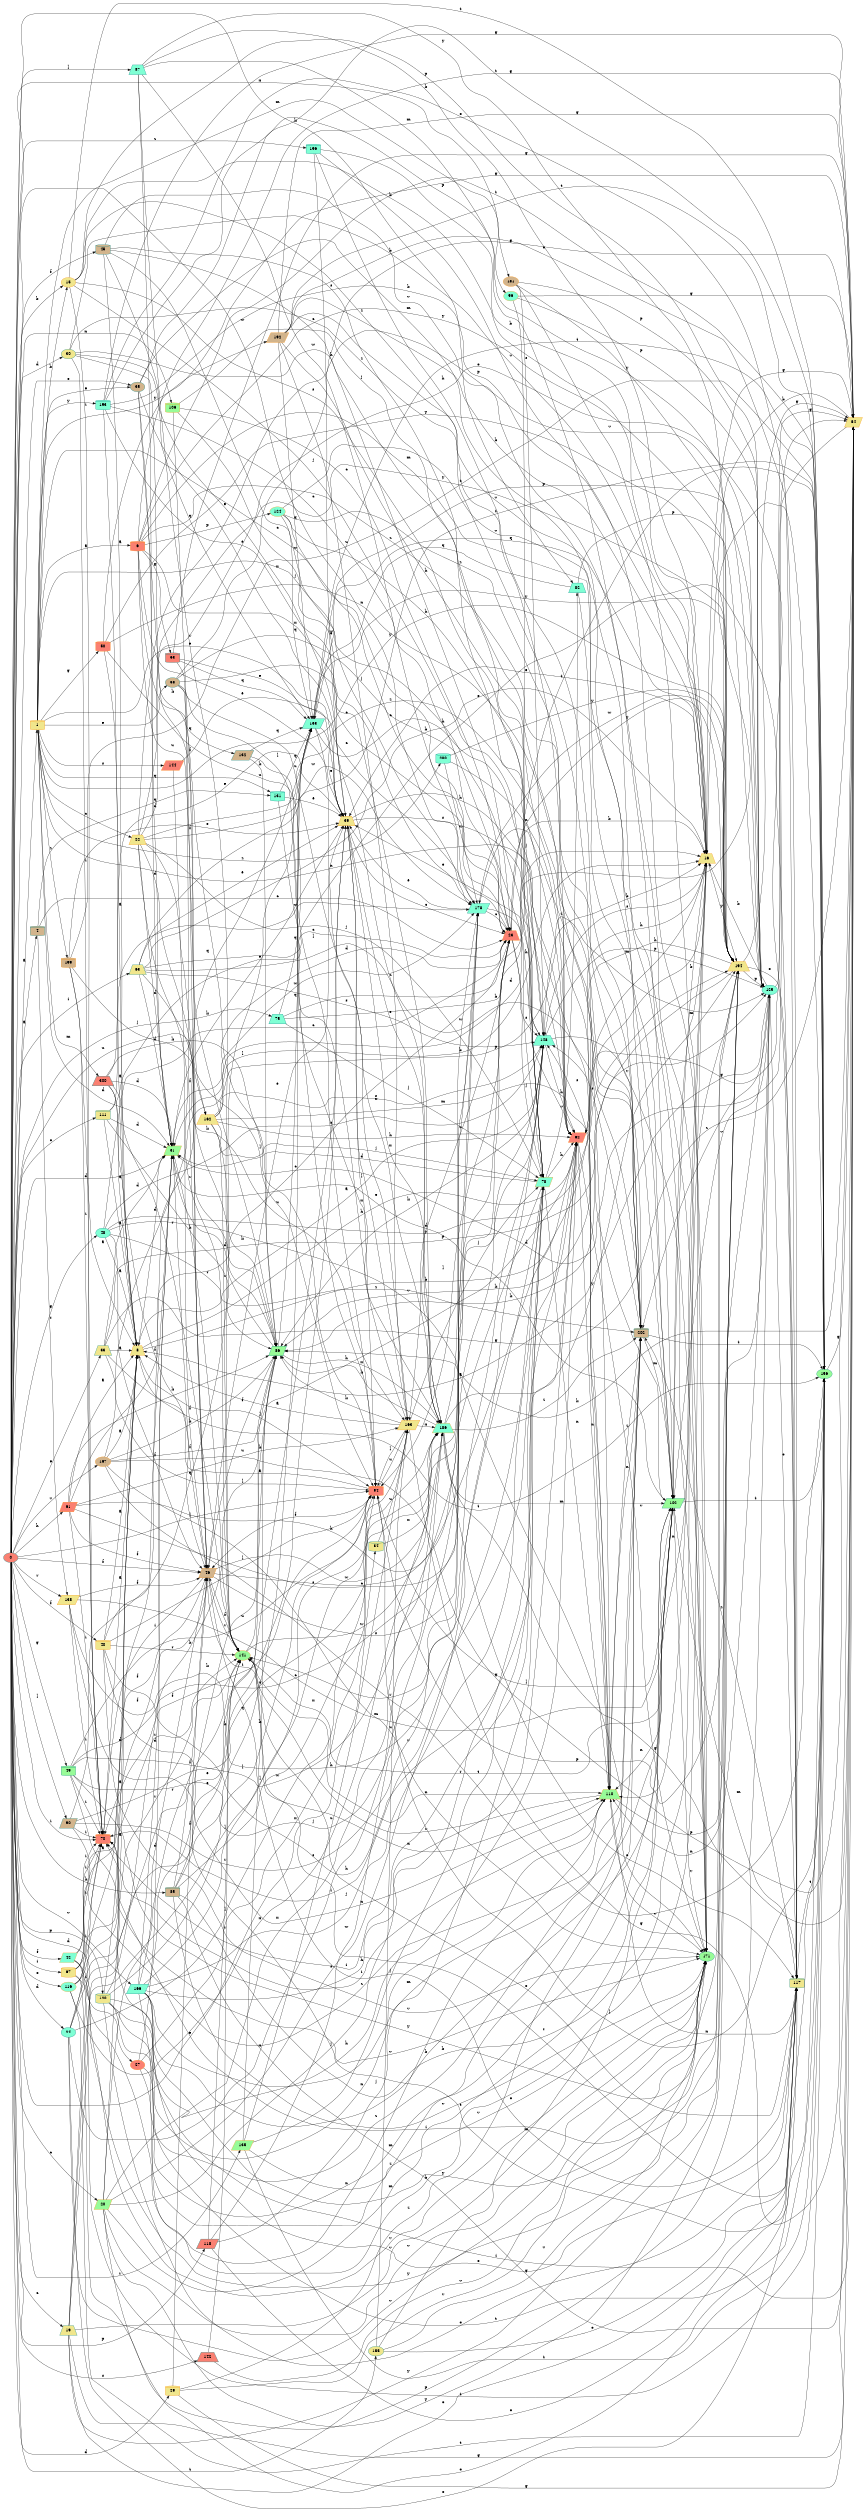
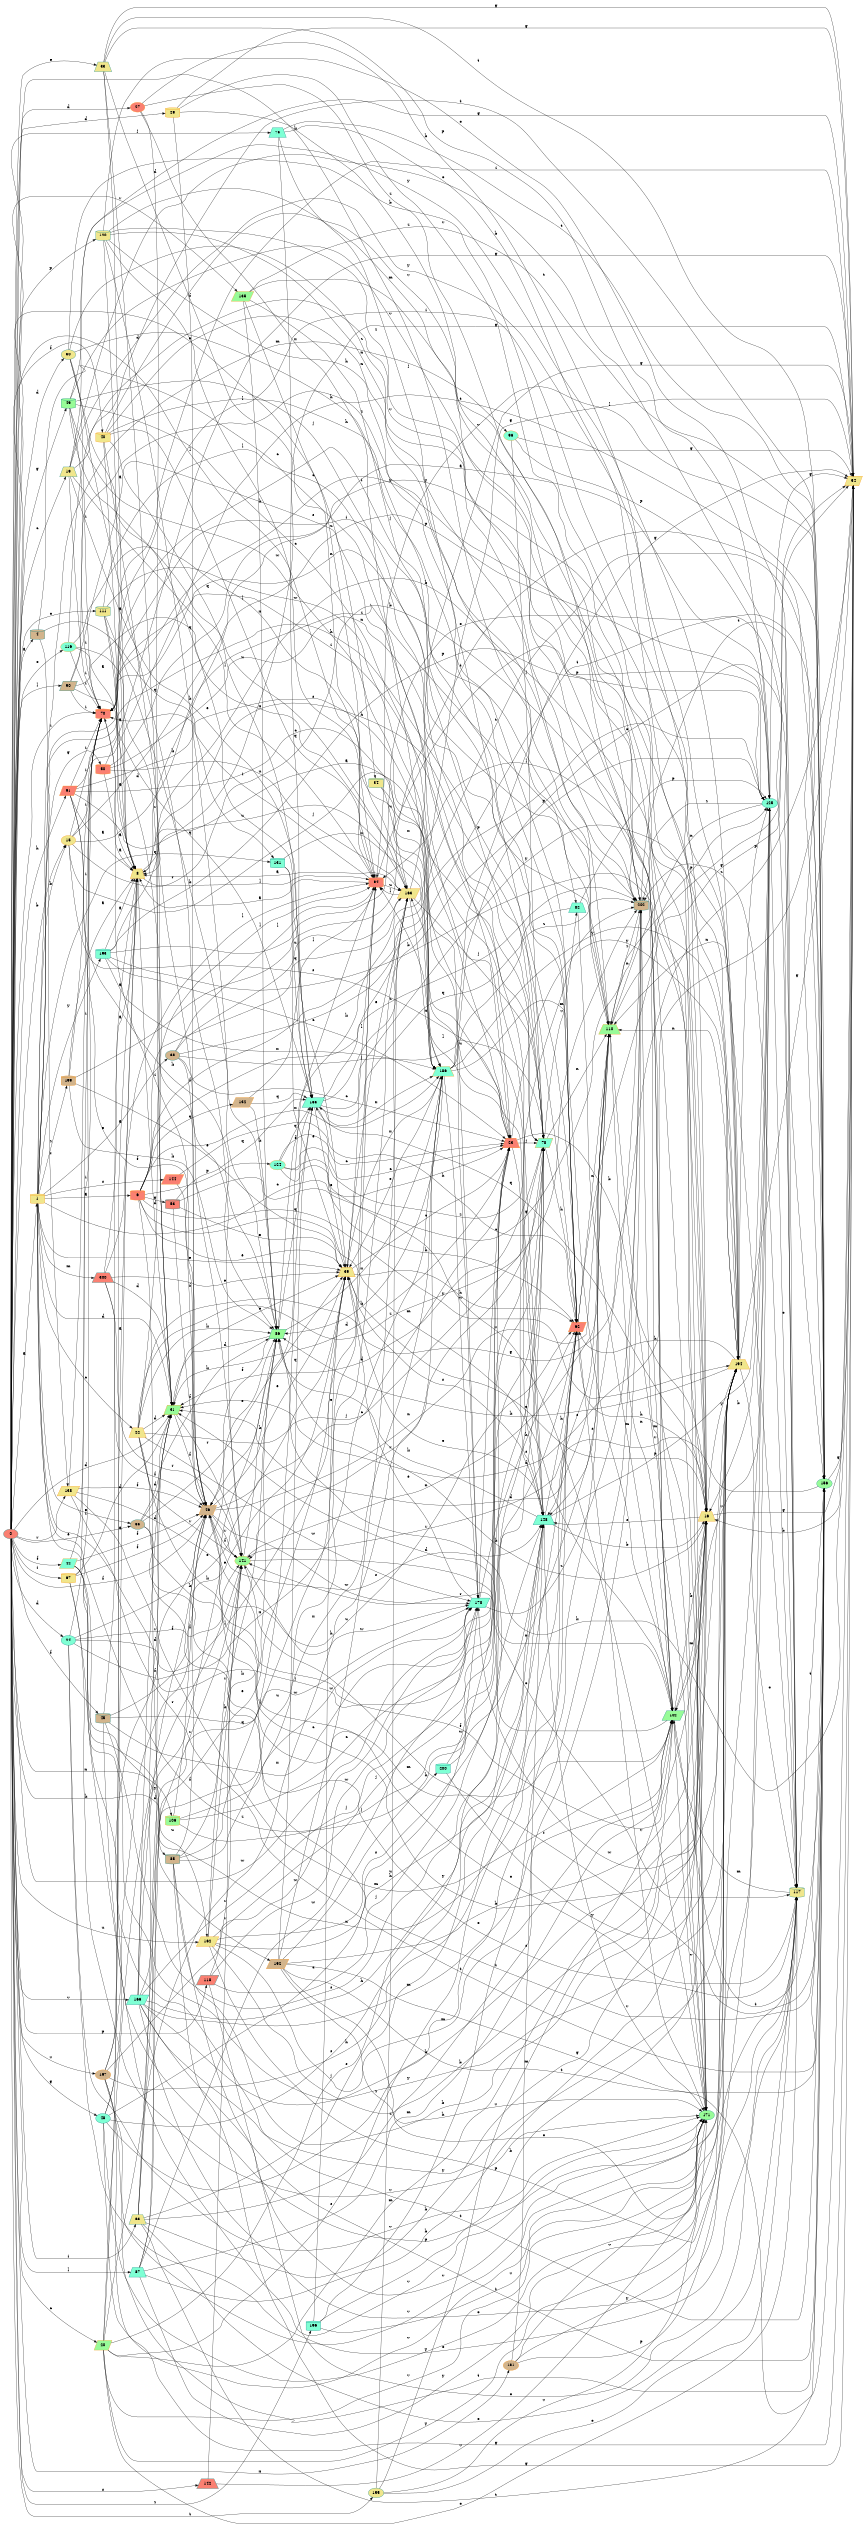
node "132": color teal -> darkorange
node "162": shape trapezium -> parallelogram
edge "16" -> "46": added, label "f"
